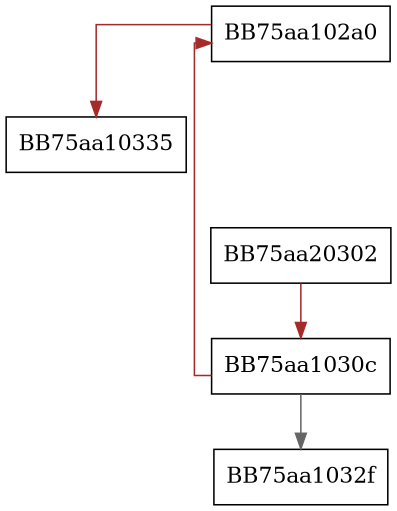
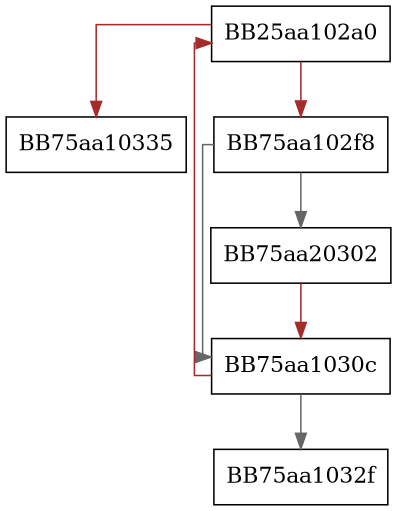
node "BB75aa102a0": label "BB75aa102a0" -> "BB25aa102a0"
node "BB75aa102f8": added
